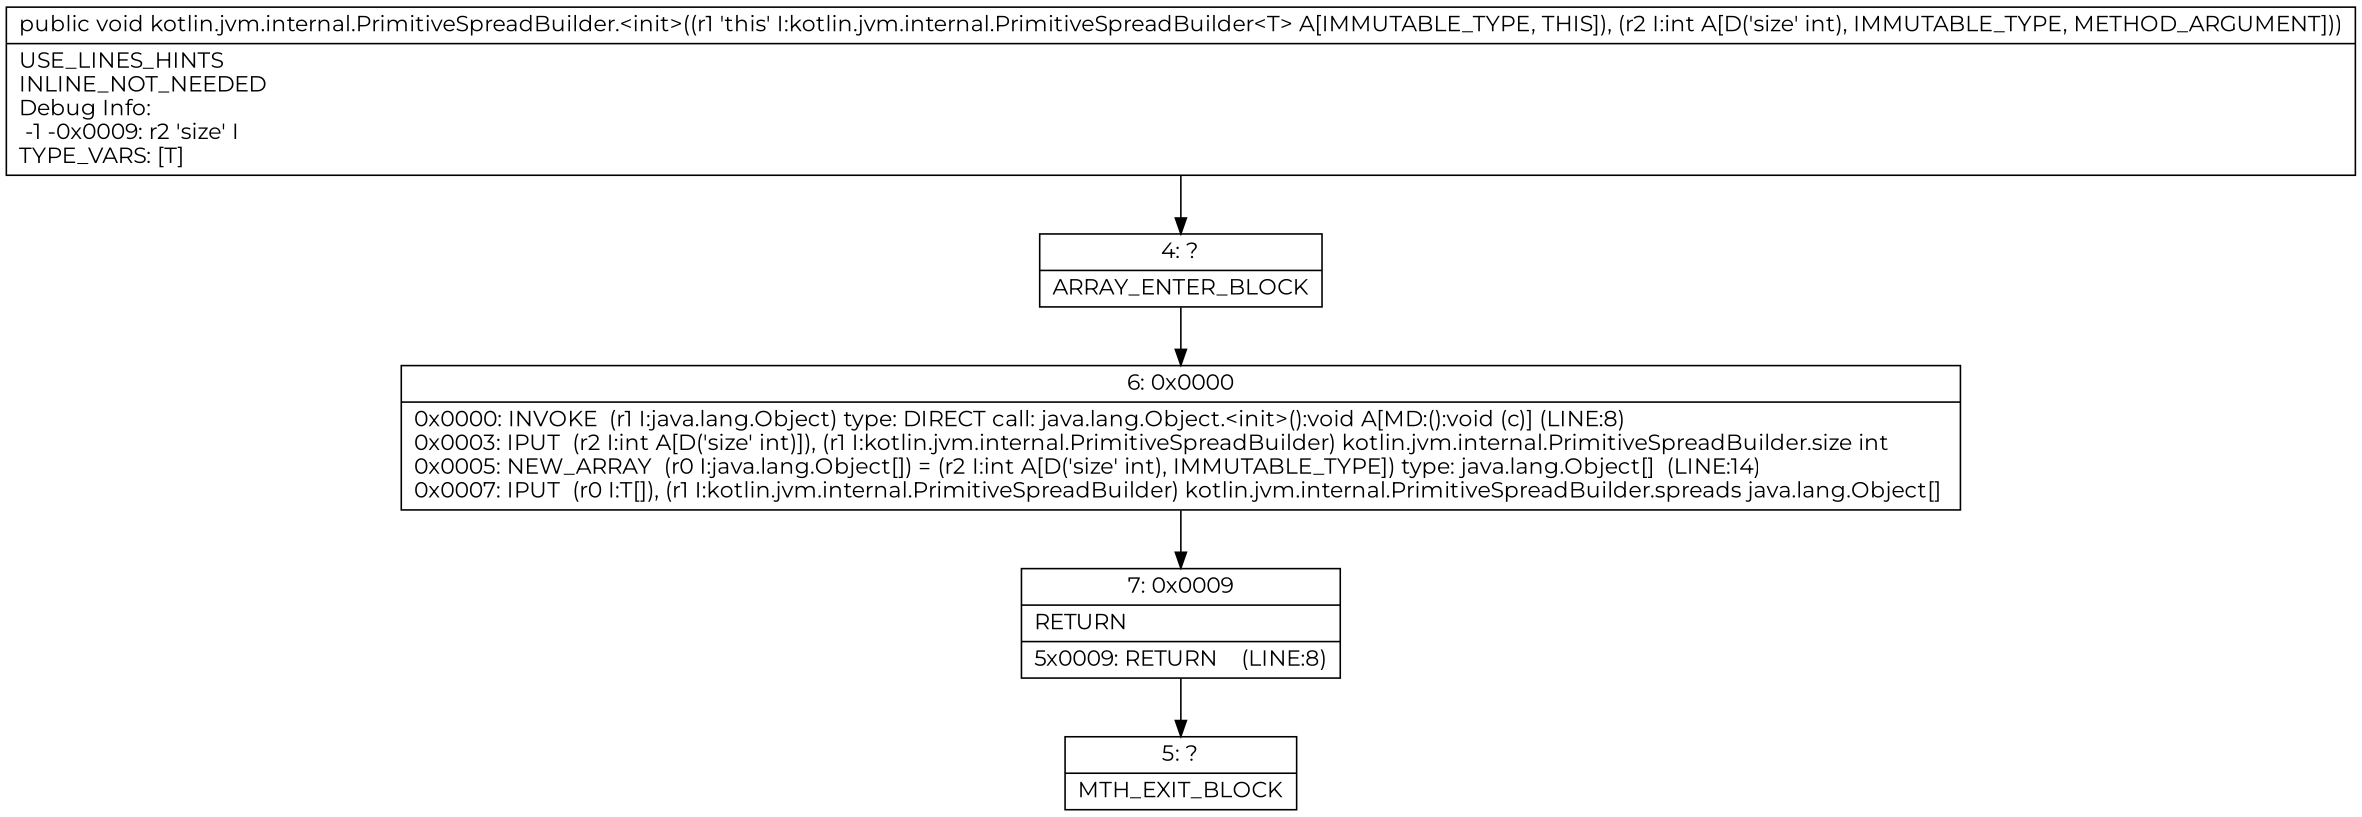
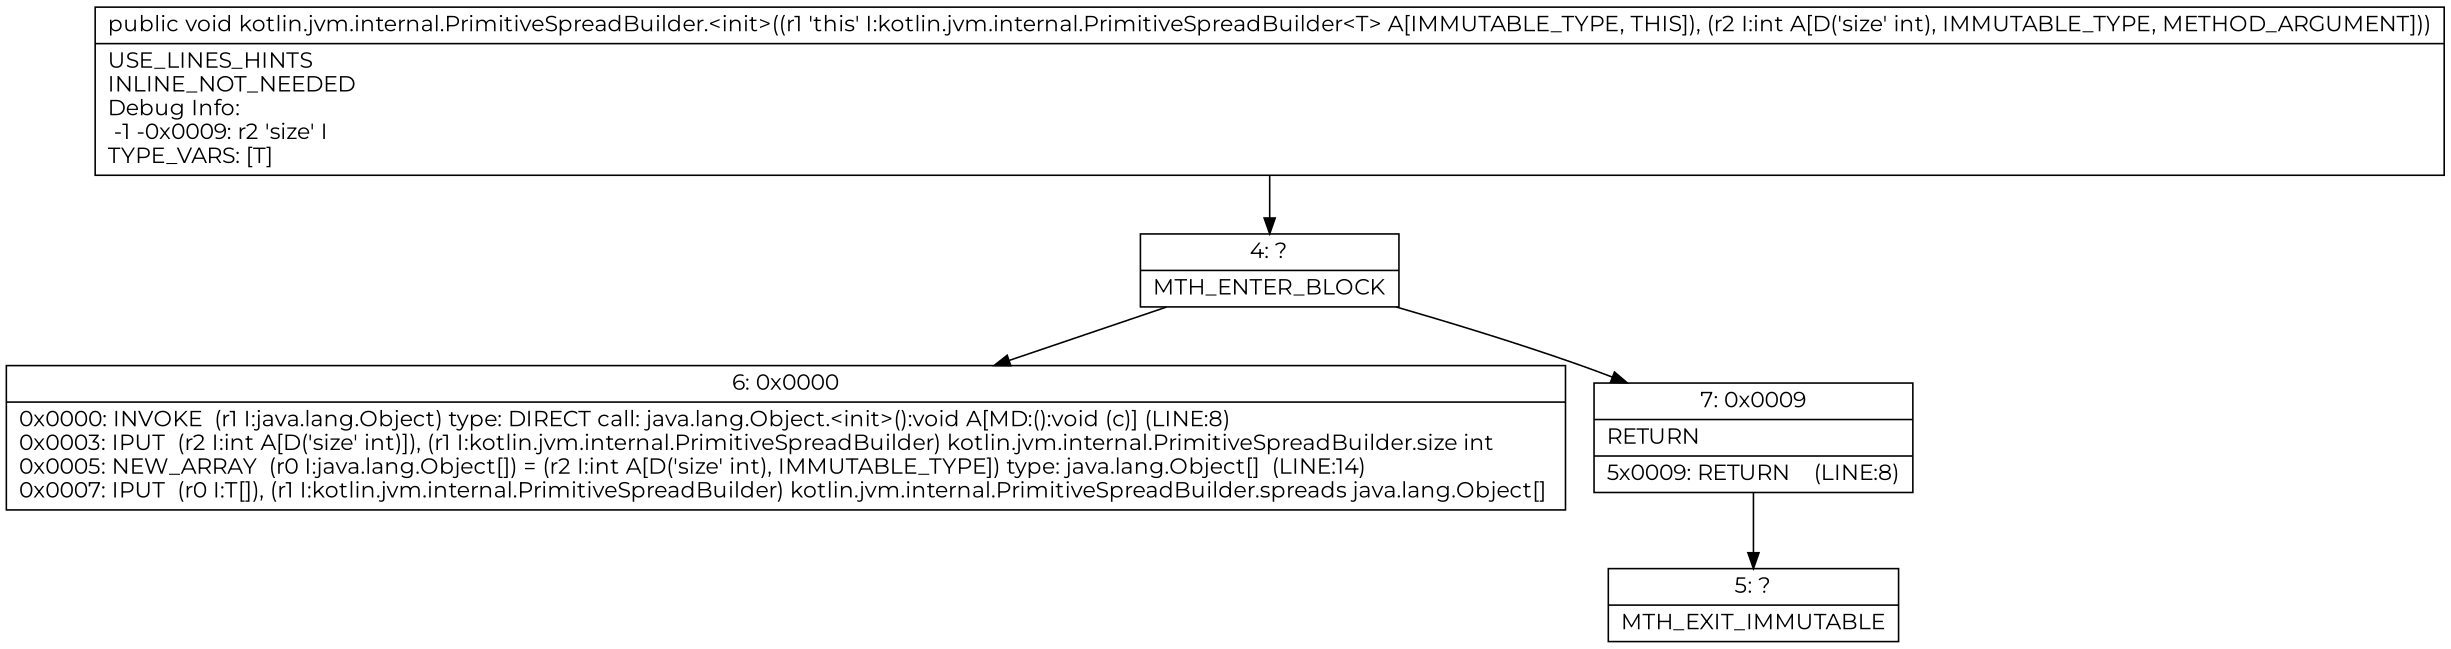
node "4: ?": text "ARRAY_ENTER_BLOCK" -> "MTH_ENTER_BLOCK"
edge "6: 0x0000" -> "7: 0x0009": now "4: ?" -> "7: 0x0009"
node "5: ?": text "MTH_EXIT_BLOCK" -> "MTH_EXIT_IMMUTABLE"
